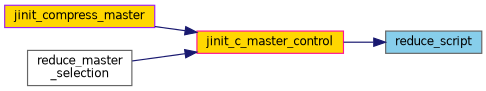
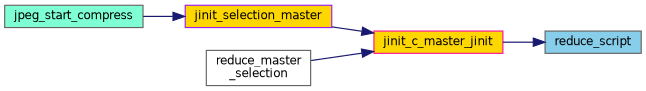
node "jpeg_start_compress": added
node "jinit_compress_master": label "jinit_compress_master" -> "jinit_selection_master"
node "jinit_c_master_control": label "jinit_c_master_control" -> "jinit_c_master_jinit"
